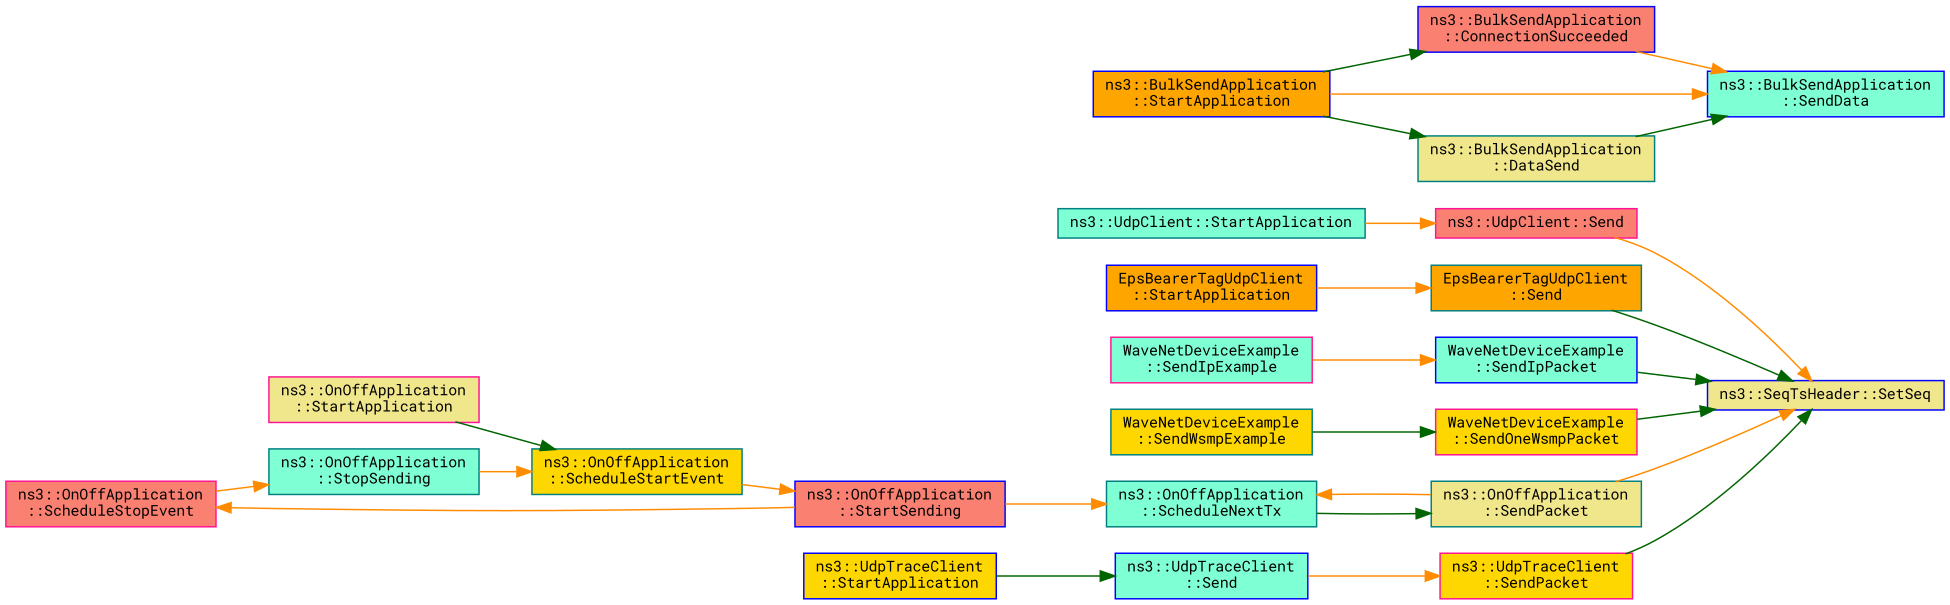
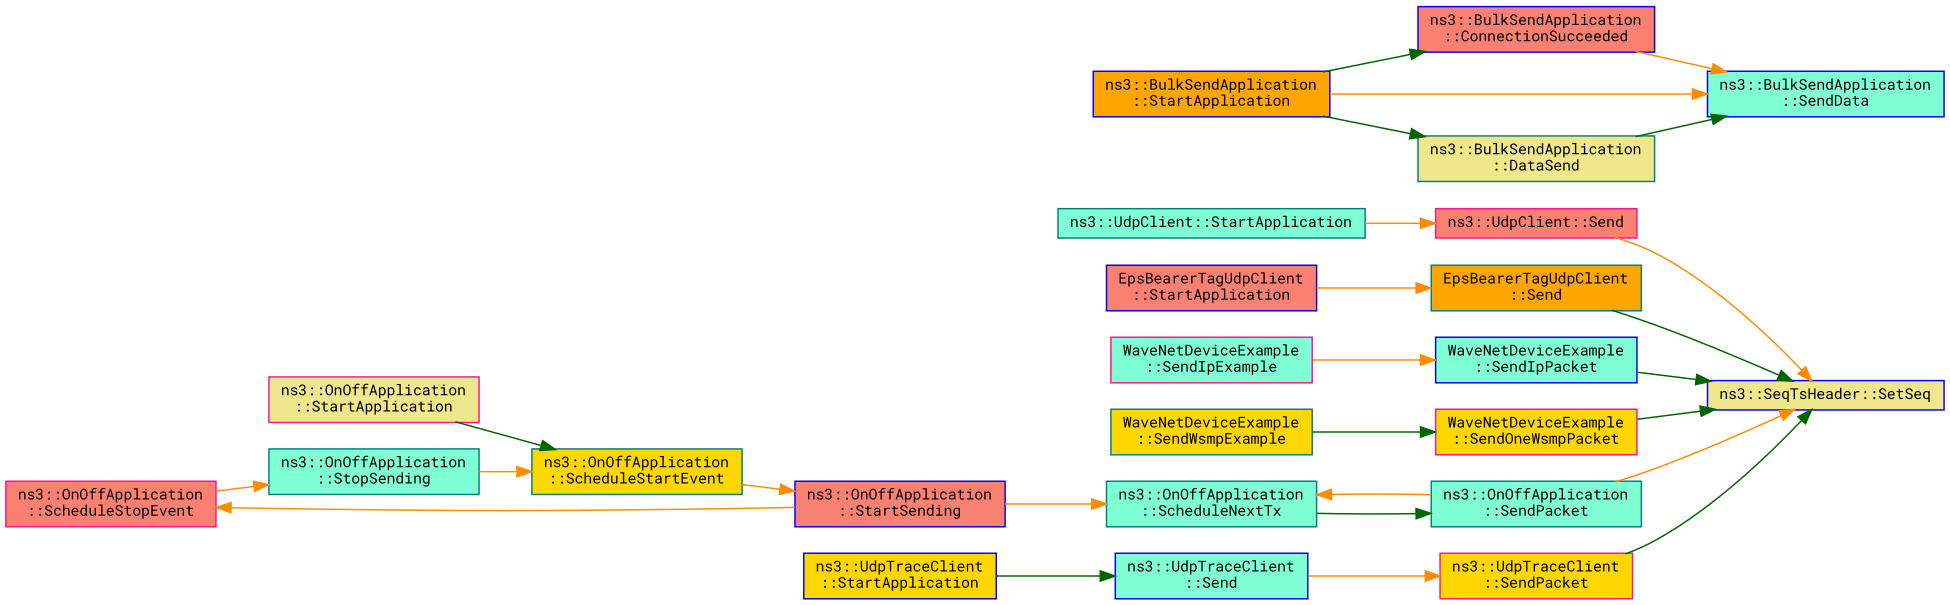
node "EpsBearerTagUdpClient ::StartApplication": fillcolor orange -> salmon
node "ns3::OnOffApplication ::SendPacket": fillcolor khaki -> aquamarine
